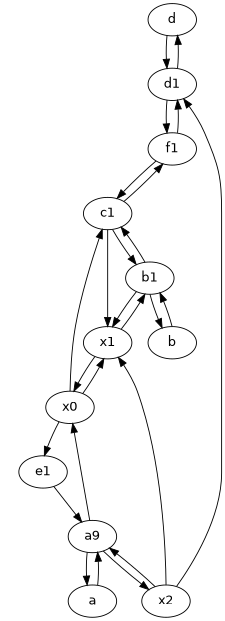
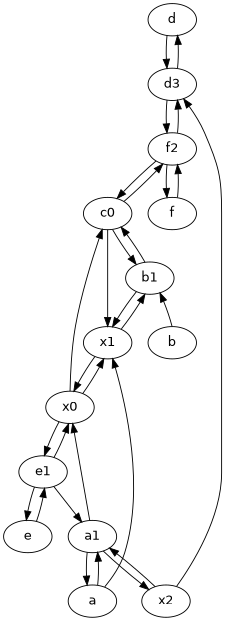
node "d1": label "d1" -> "d3"
node "f1": label "f1" -> "f2"
node "c1": label "c1" -> "c0"
node "f": added
edge "b1" -> "b": removed
edge "e1" -> "x0": added
edge "x2" -> "x1": now "a" -> "x1"
node "e": added
node "a9": label "a9" -> "a1"
